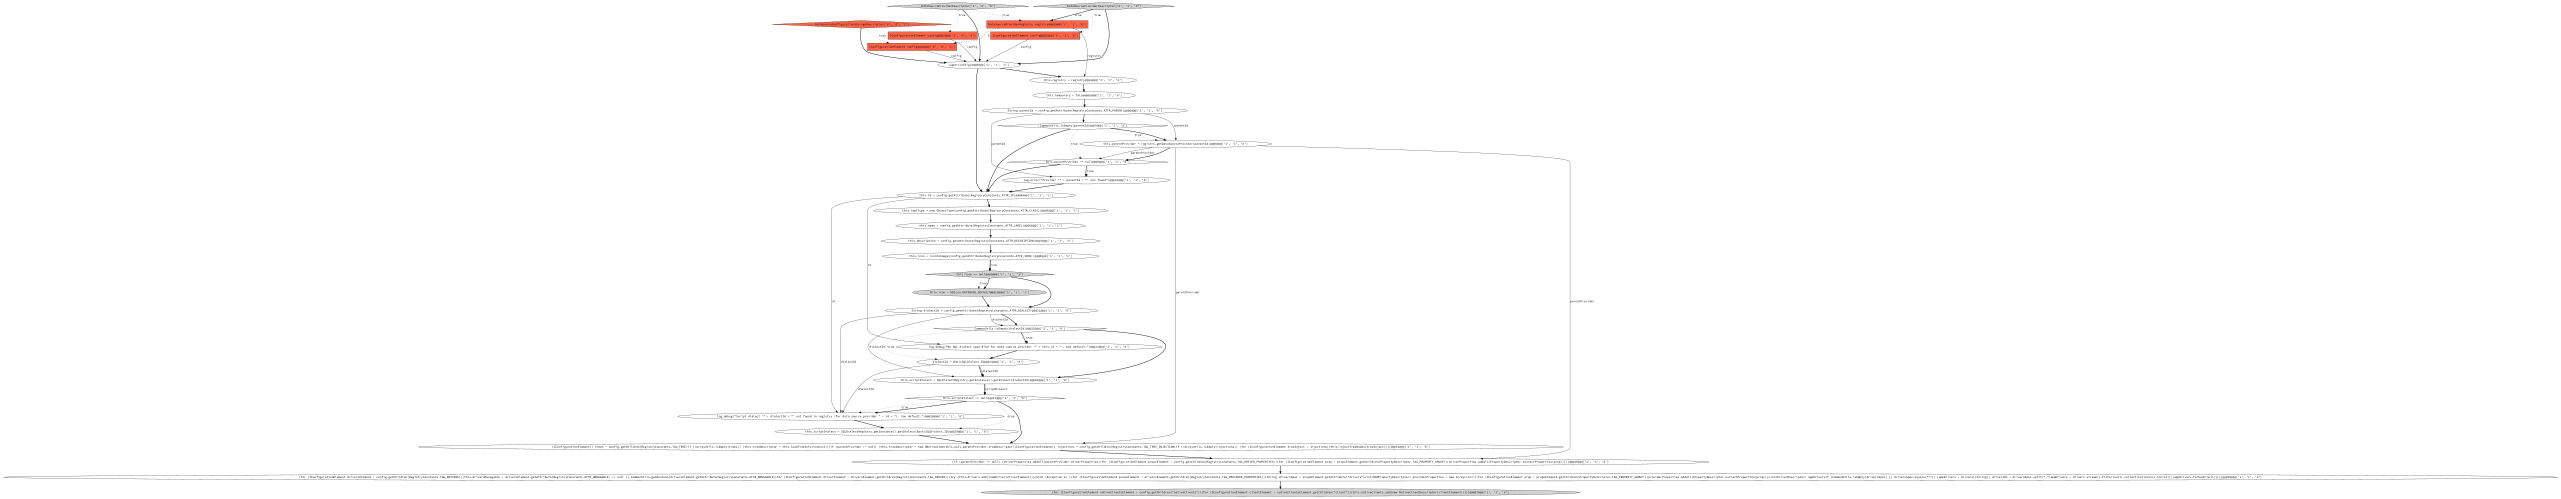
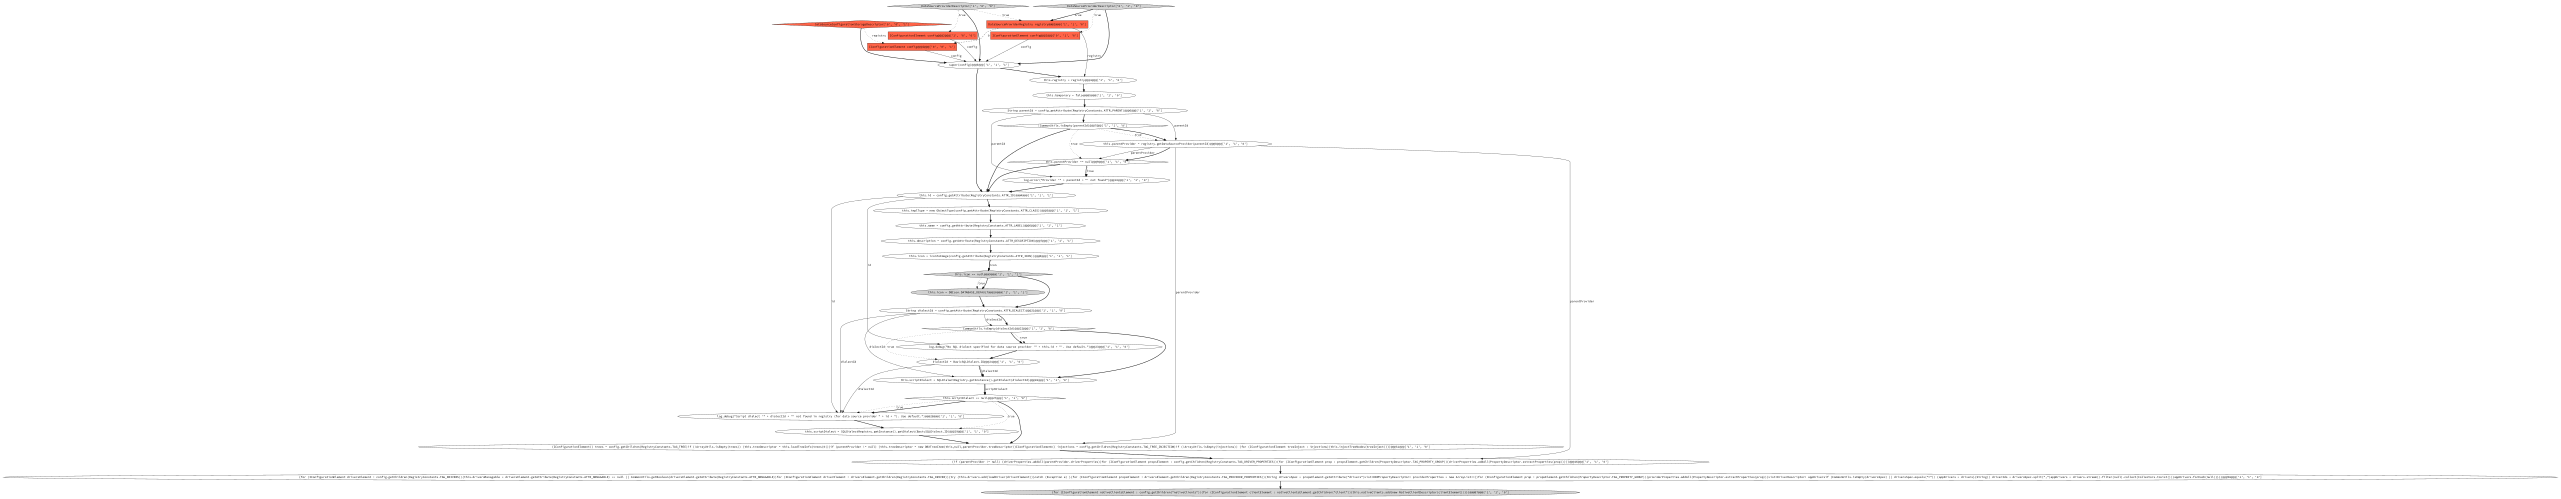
edge "DataSourceConfigurationStorageDescriptor['0', '0', '1']" -> "IConfigurationElement config@@@2@@@['0', '0', '1']": label "true" -> "registry"
